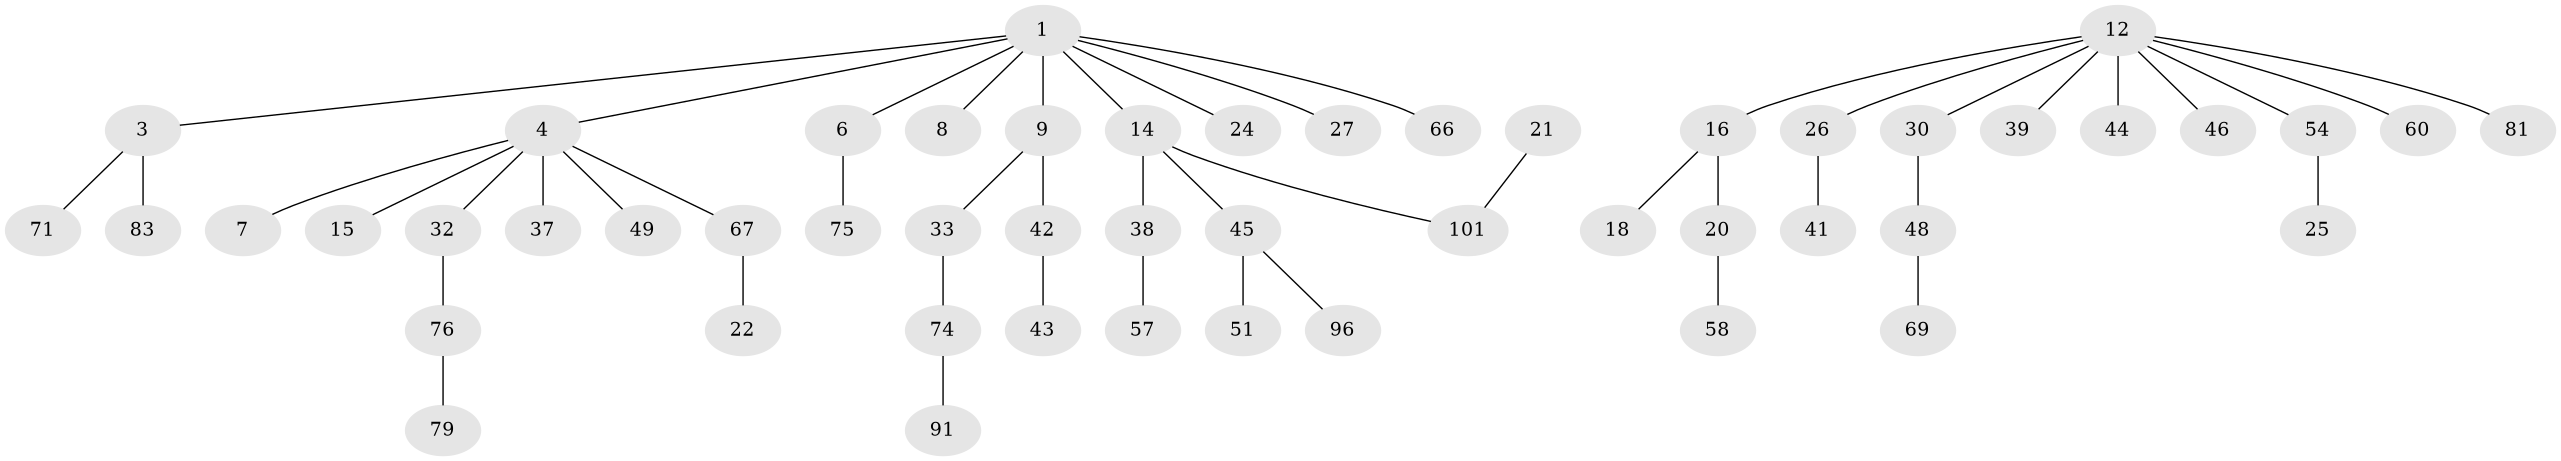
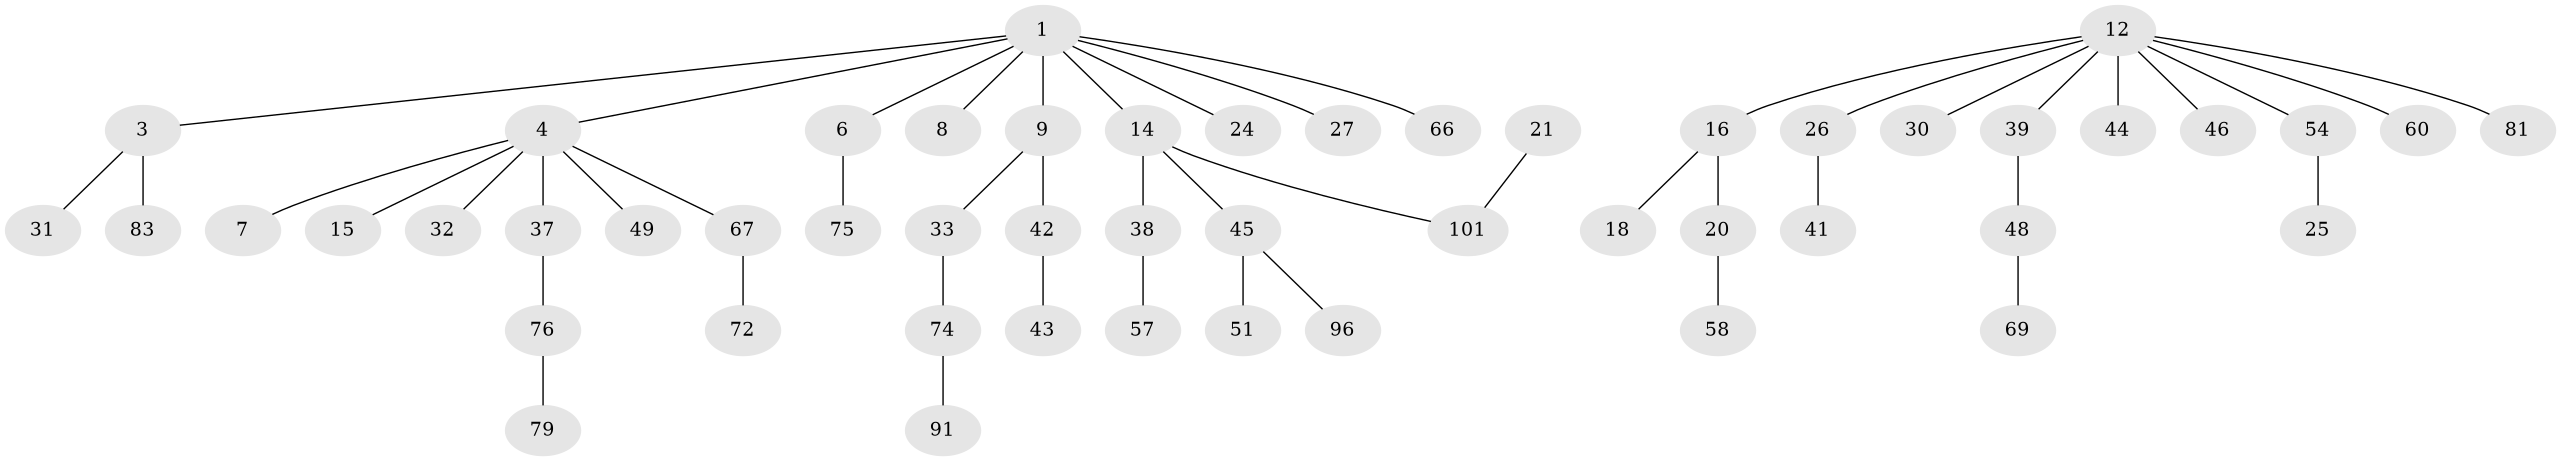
edge "30" -- "48": now "39" -- "48"
node "71": label "71" -> "31"
edge "32" -- "76": now "37" -- "76"
node "22": label "22" -> "72"
